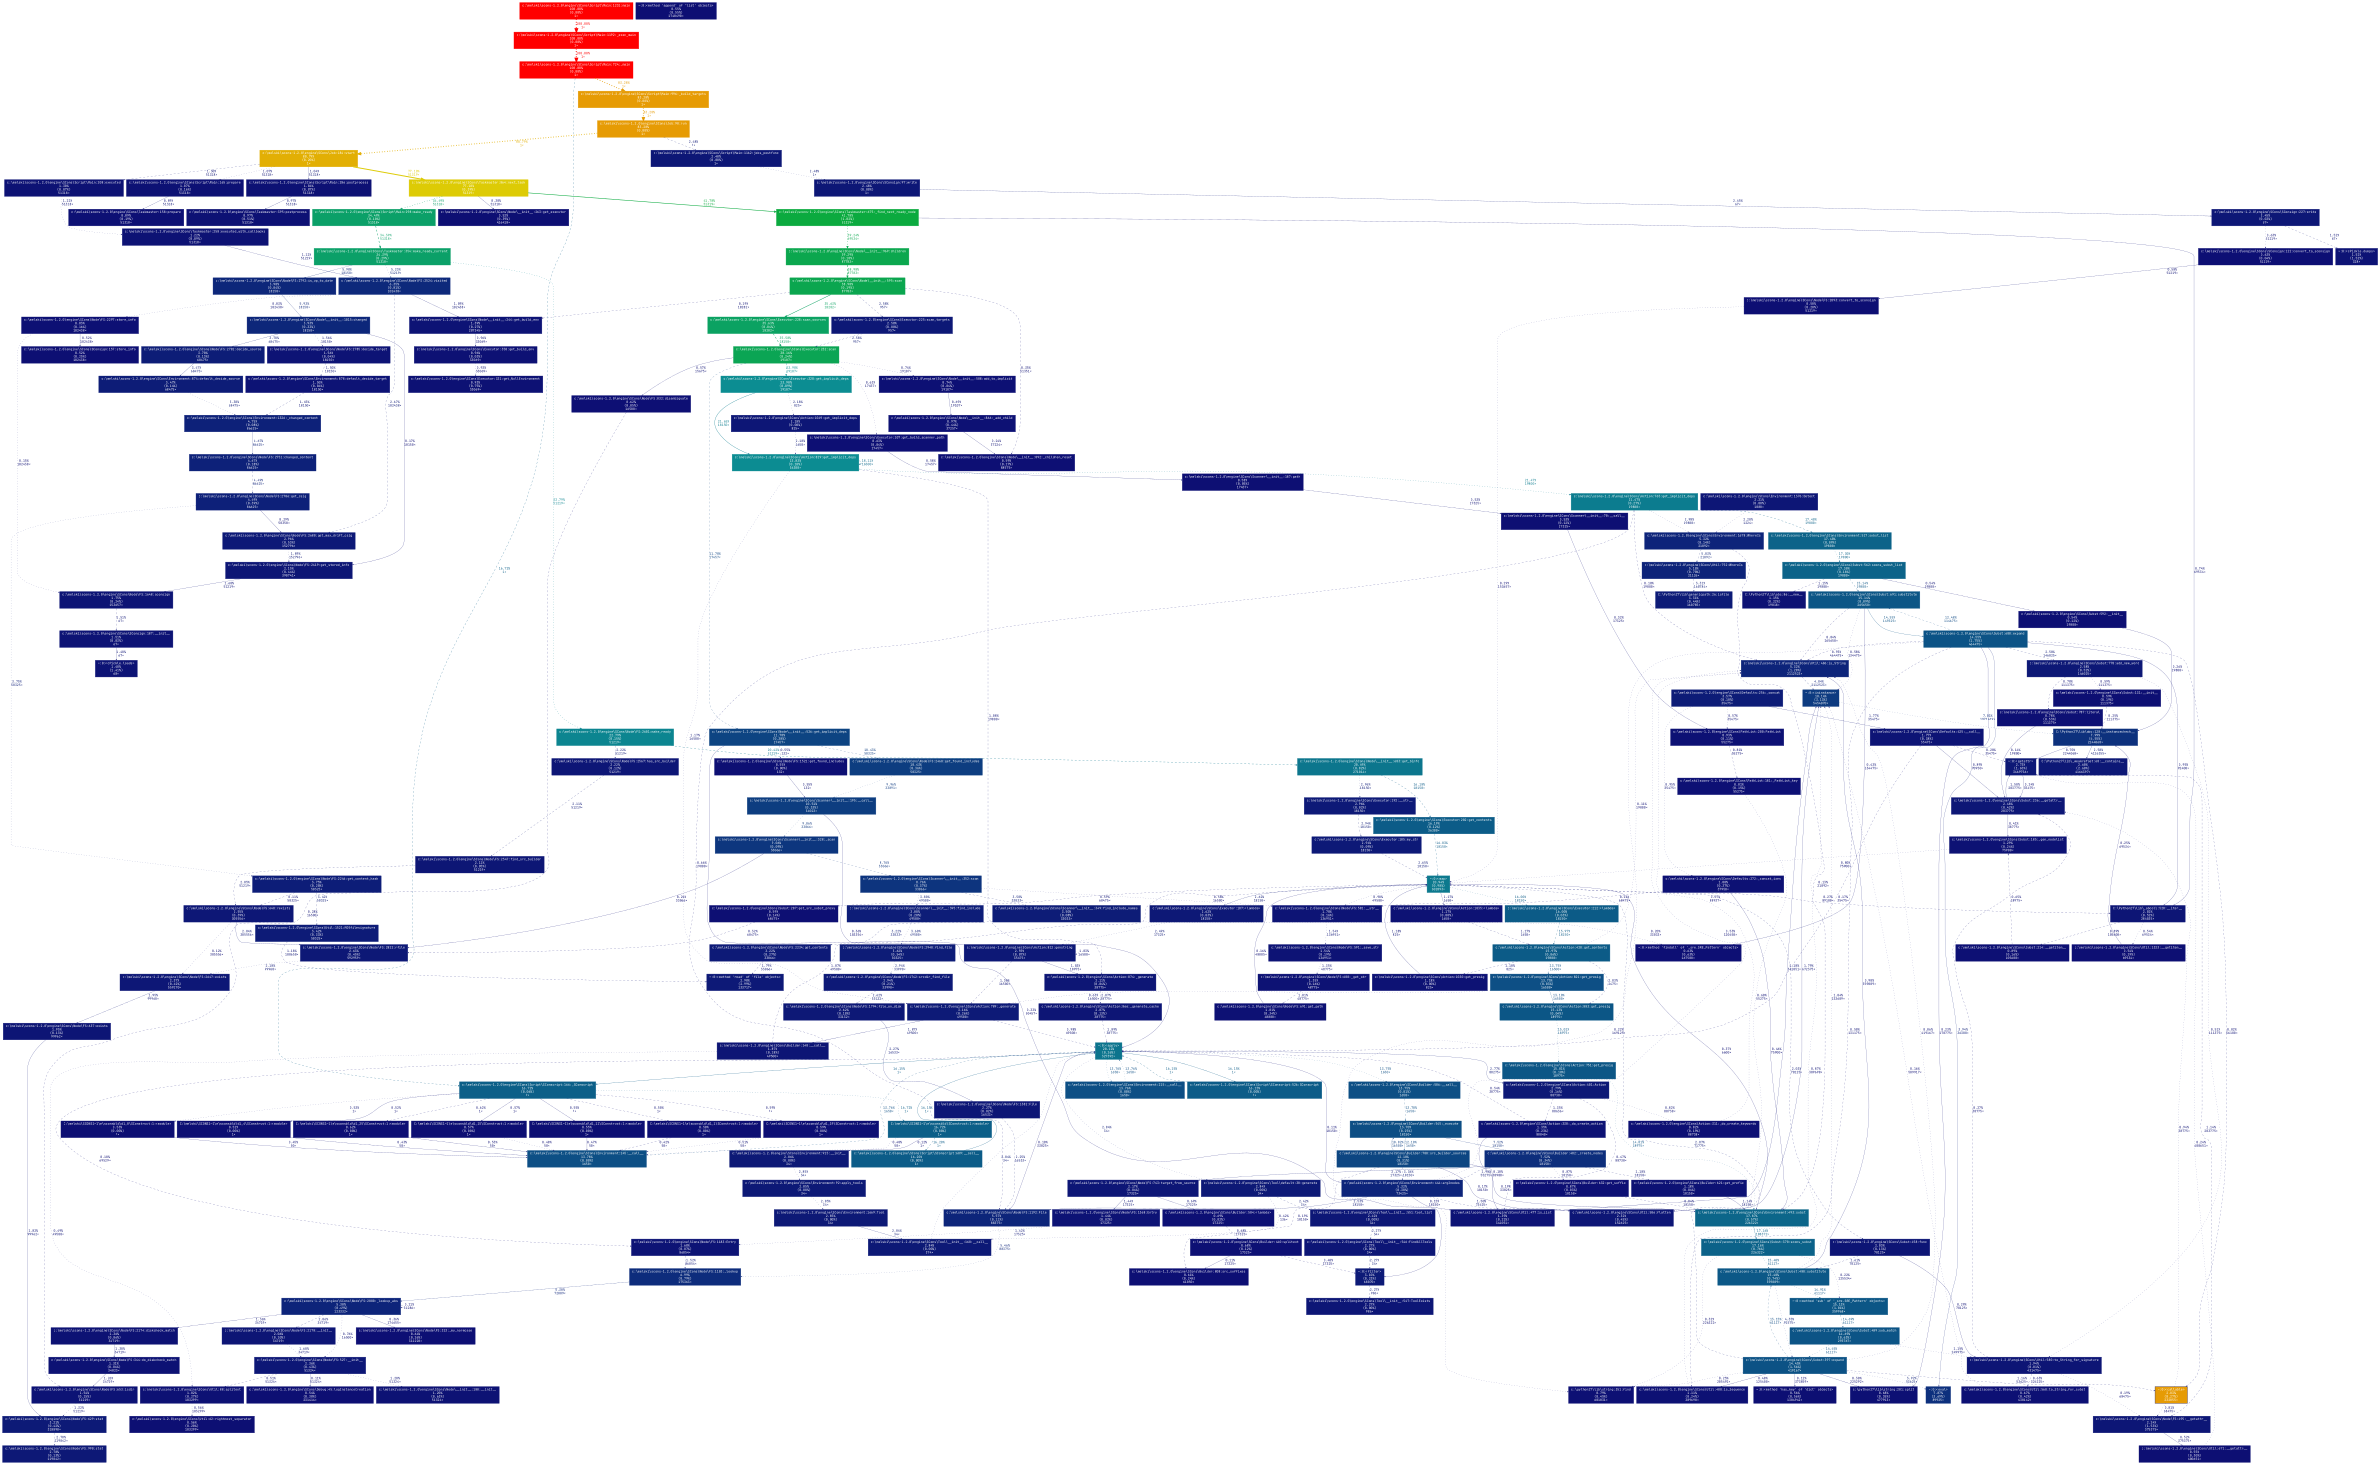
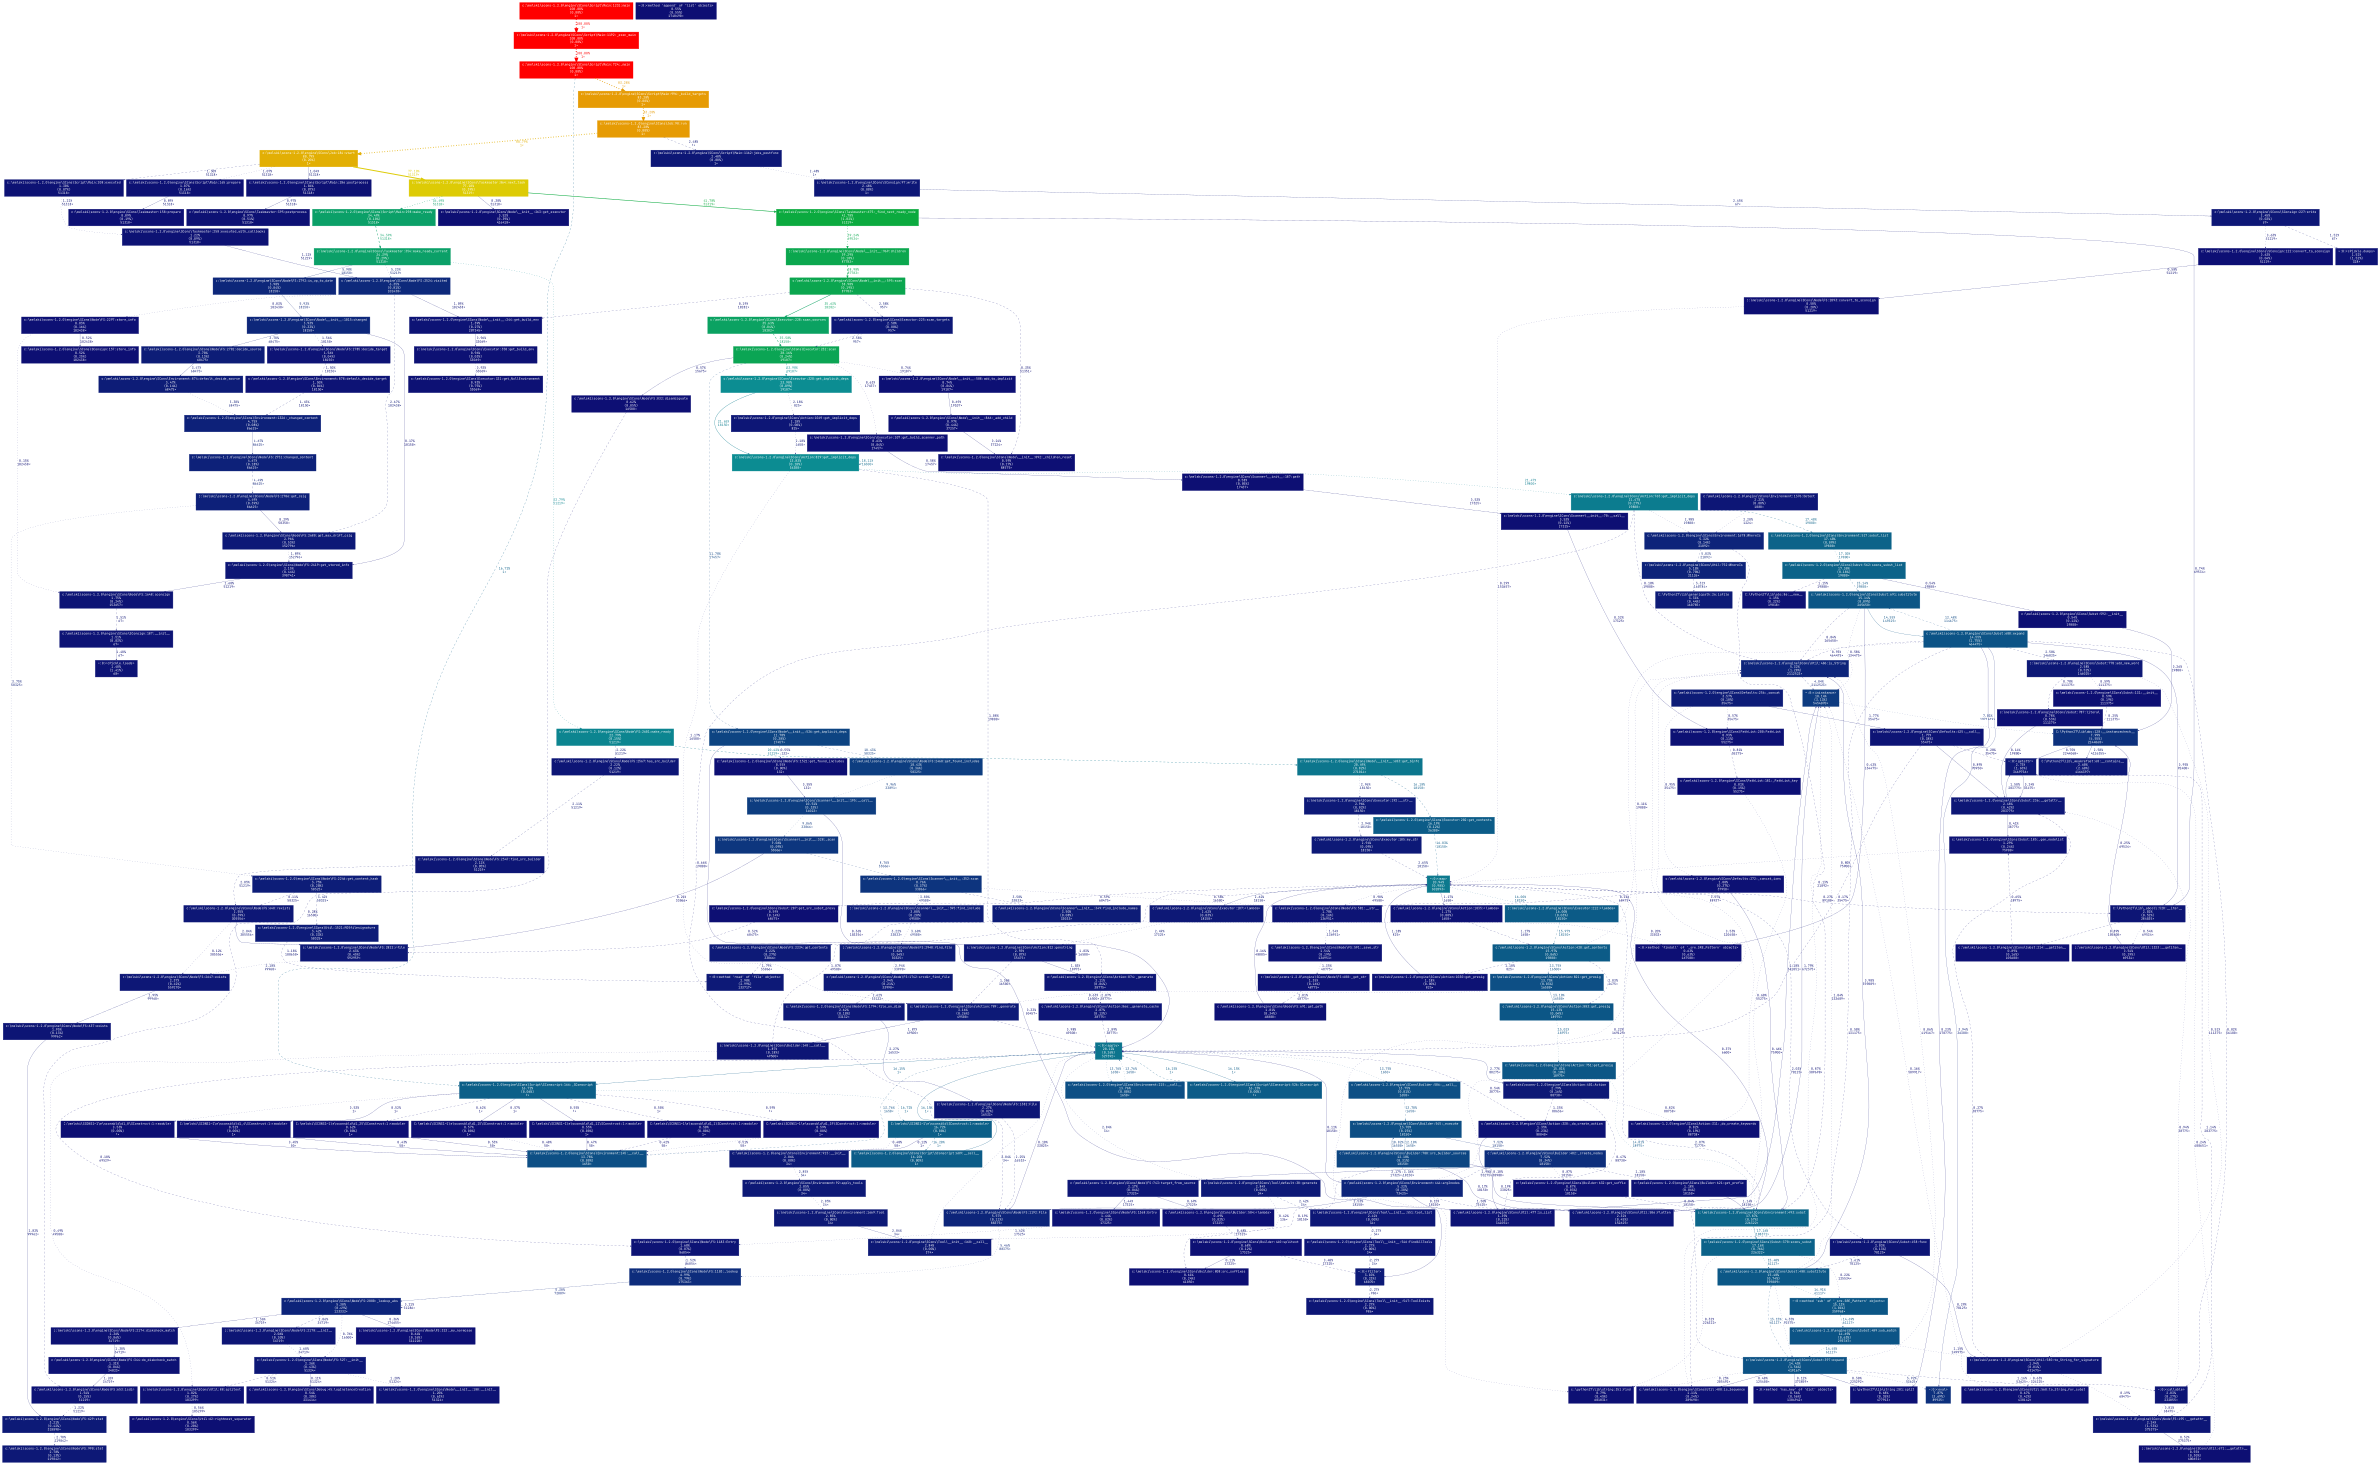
node "~:0:<callable> 2.03% (0.27%) 232855×": fillcolor #e69b04 -> #0d1575
